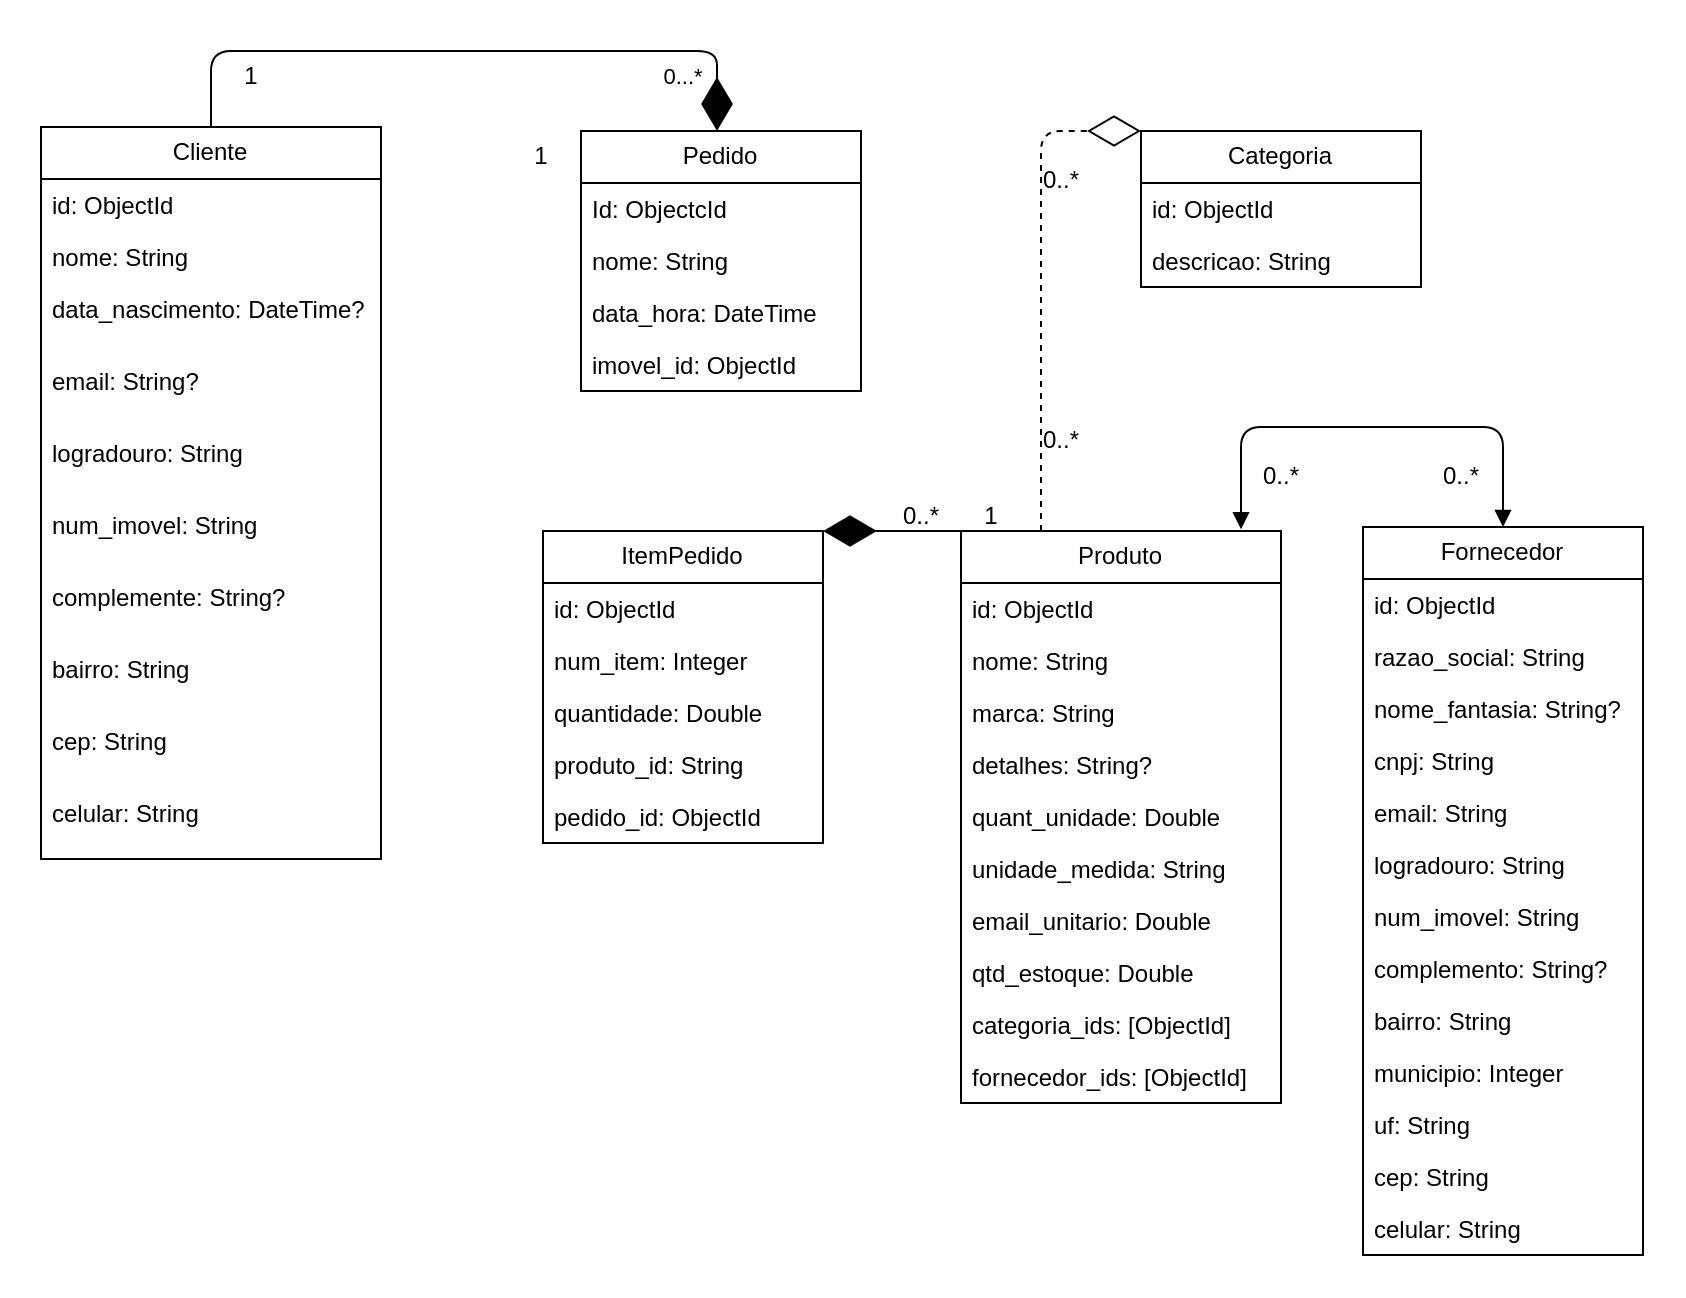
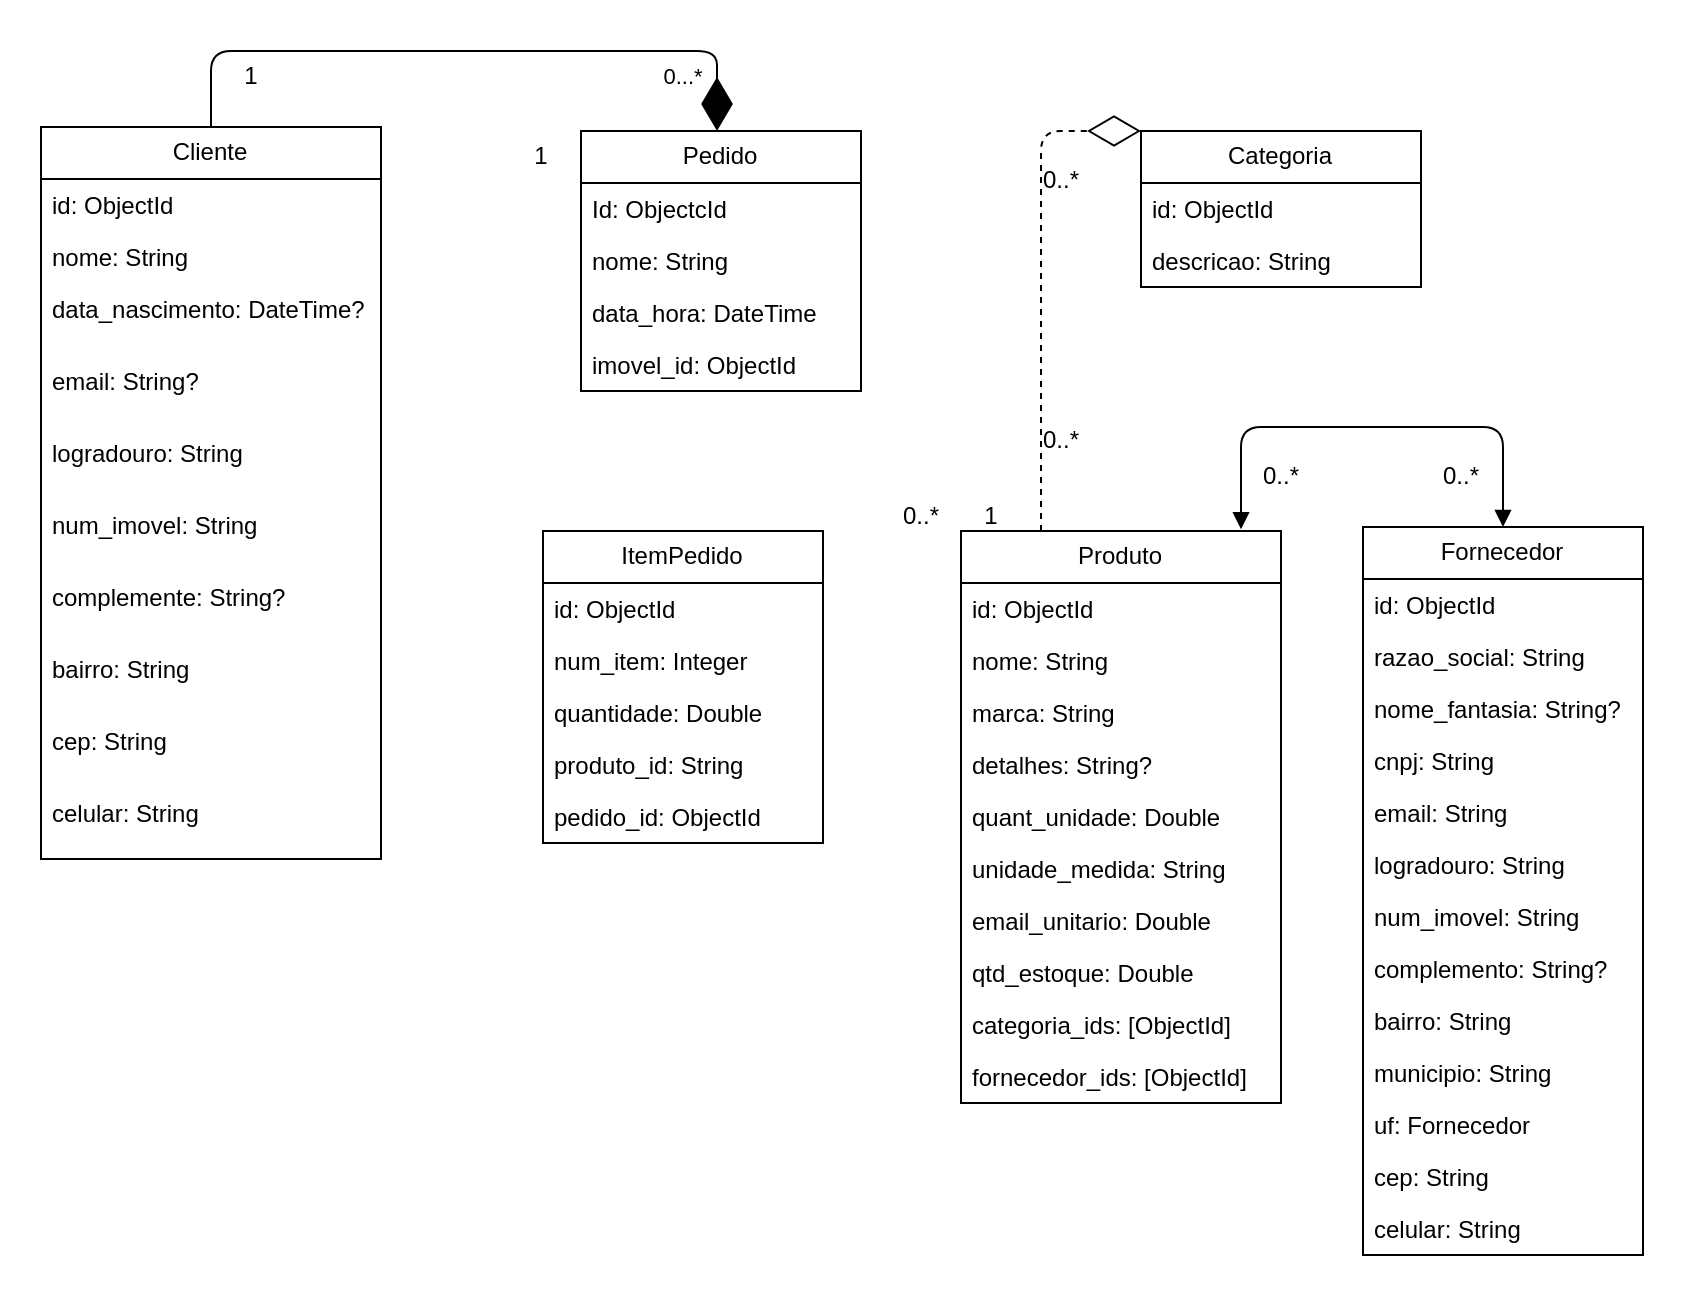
edge "Produto" -> "ItemPedido": removed
node "municipio: Integer": label "municipio: Integer" -> "municipio: String"
node "uf: String": label "uf: String" -> "uf: Fornecedor"
